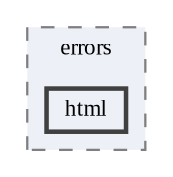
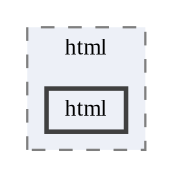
cluster "errors": label "errors" -> "html"
